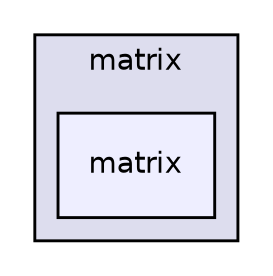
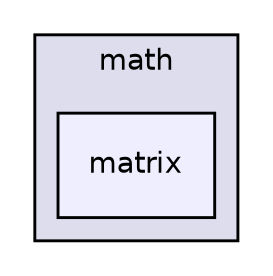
cluster "matrix": label "matrix" -> "math"
